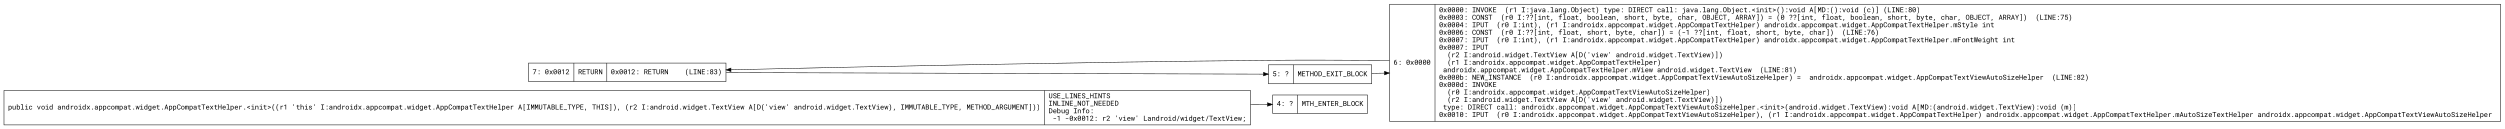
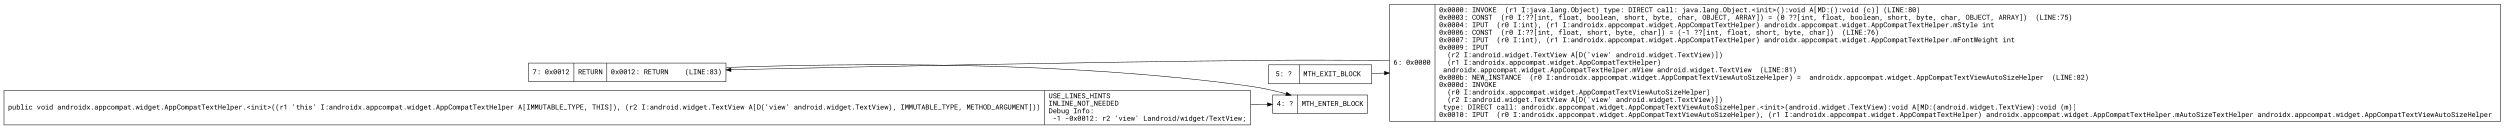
node "6: 0x0000": text "0x0007: IPUT" -> "0x0009: IPUT"
edge "7: 0x0012" -> "5: ?": now "7: 0x0012" -> "4: ?"
node "5: ?": text "METHOD_EXIT_BLOCK" -> "MTH_EXIT_BLOCK"
